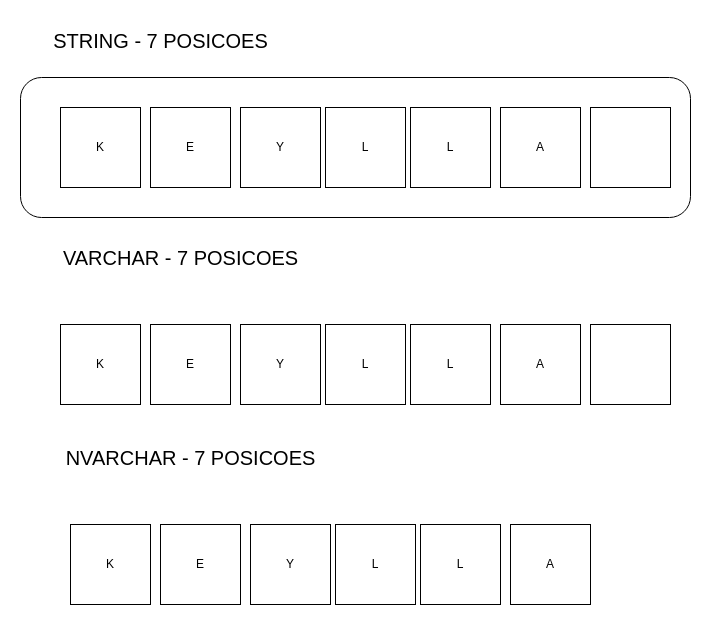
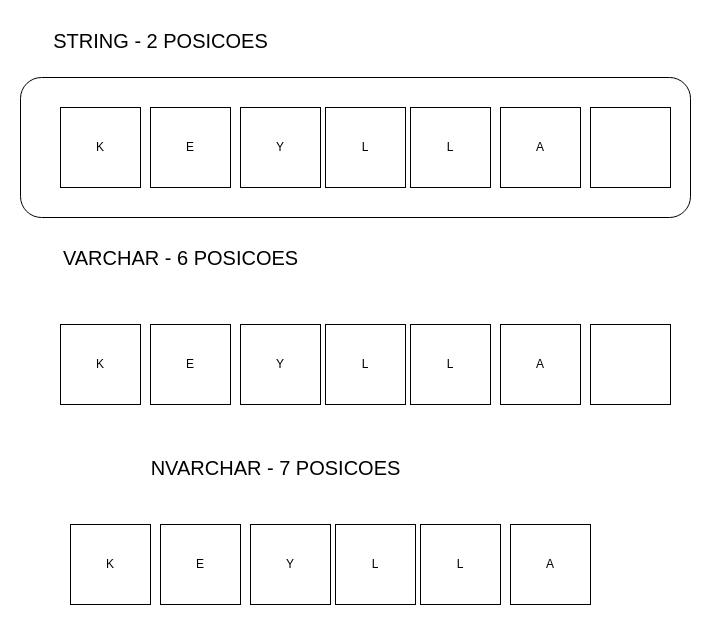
node "STRING - 7 POSICOES": label "STRING - 7 POSICOES" -> "STRING - 2 POSICOES"
node "VARCHAR - 7 POSICOES": label "VARCHAR - 7 POSICOES" -> "VARCHAR - 6 POSICOES"
node "NVARCHAR - 7 POSICOES": moved (191, 458) -> (276, 468)
